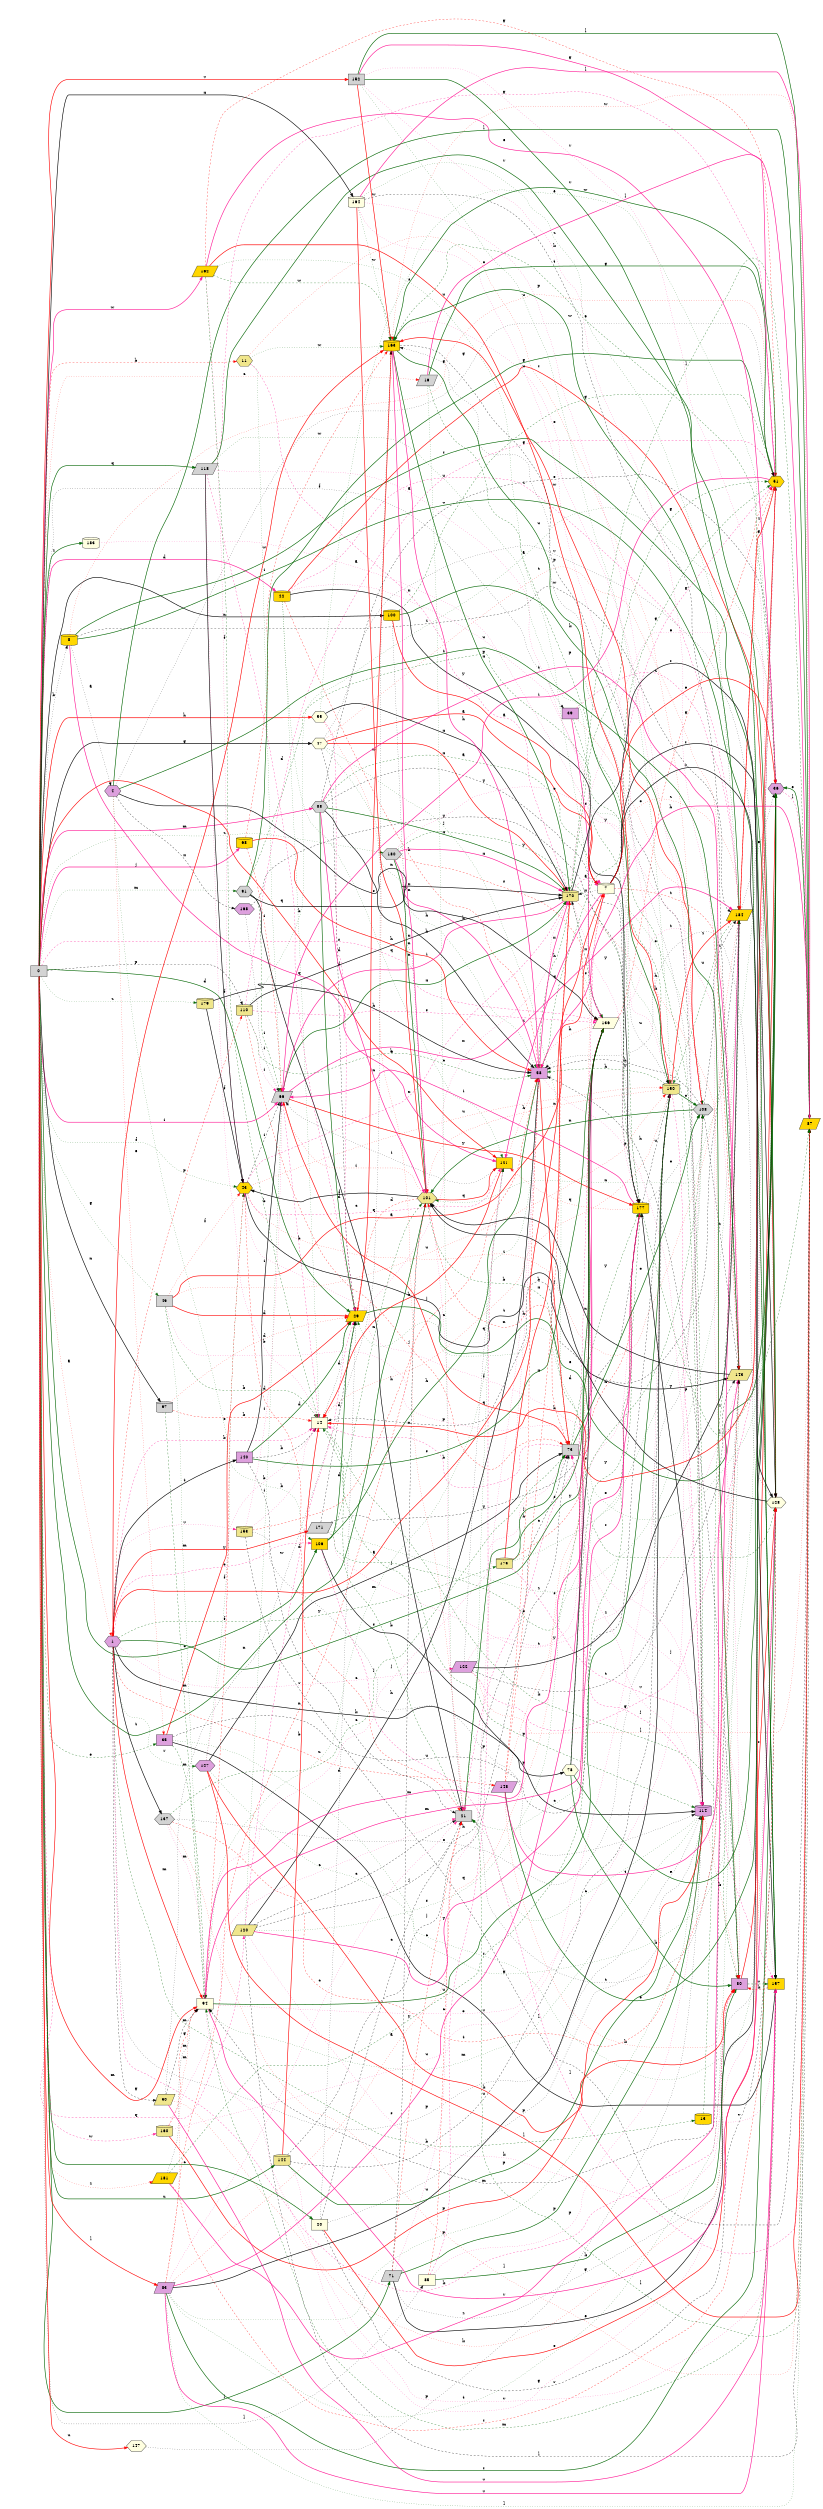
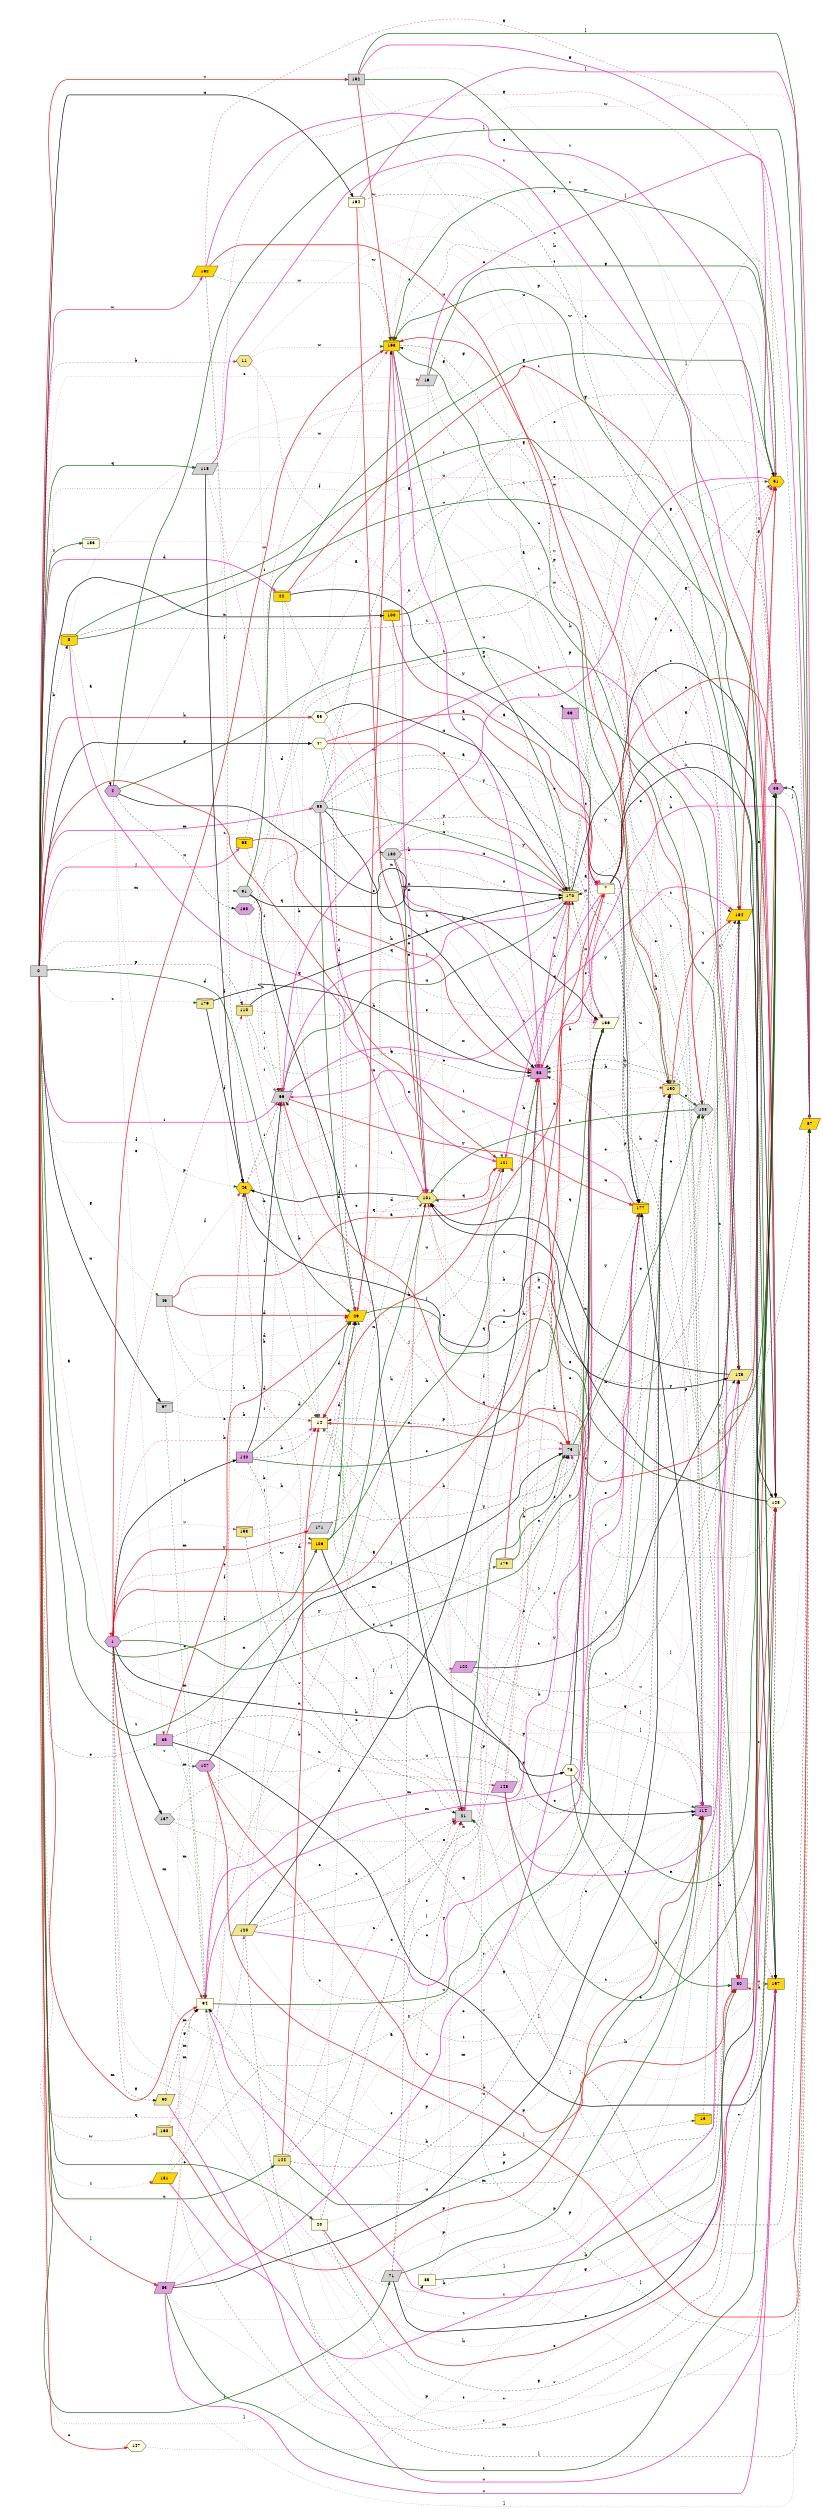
edge "118" -> "128": color darkgreen -> deeppink
edge "121" -> "108": added, label "o"
edge "36" -> "29": label "d" -> "o"
edge "73" -> "14": reversed
edge "85" -> "21": now "144" -> "21"
